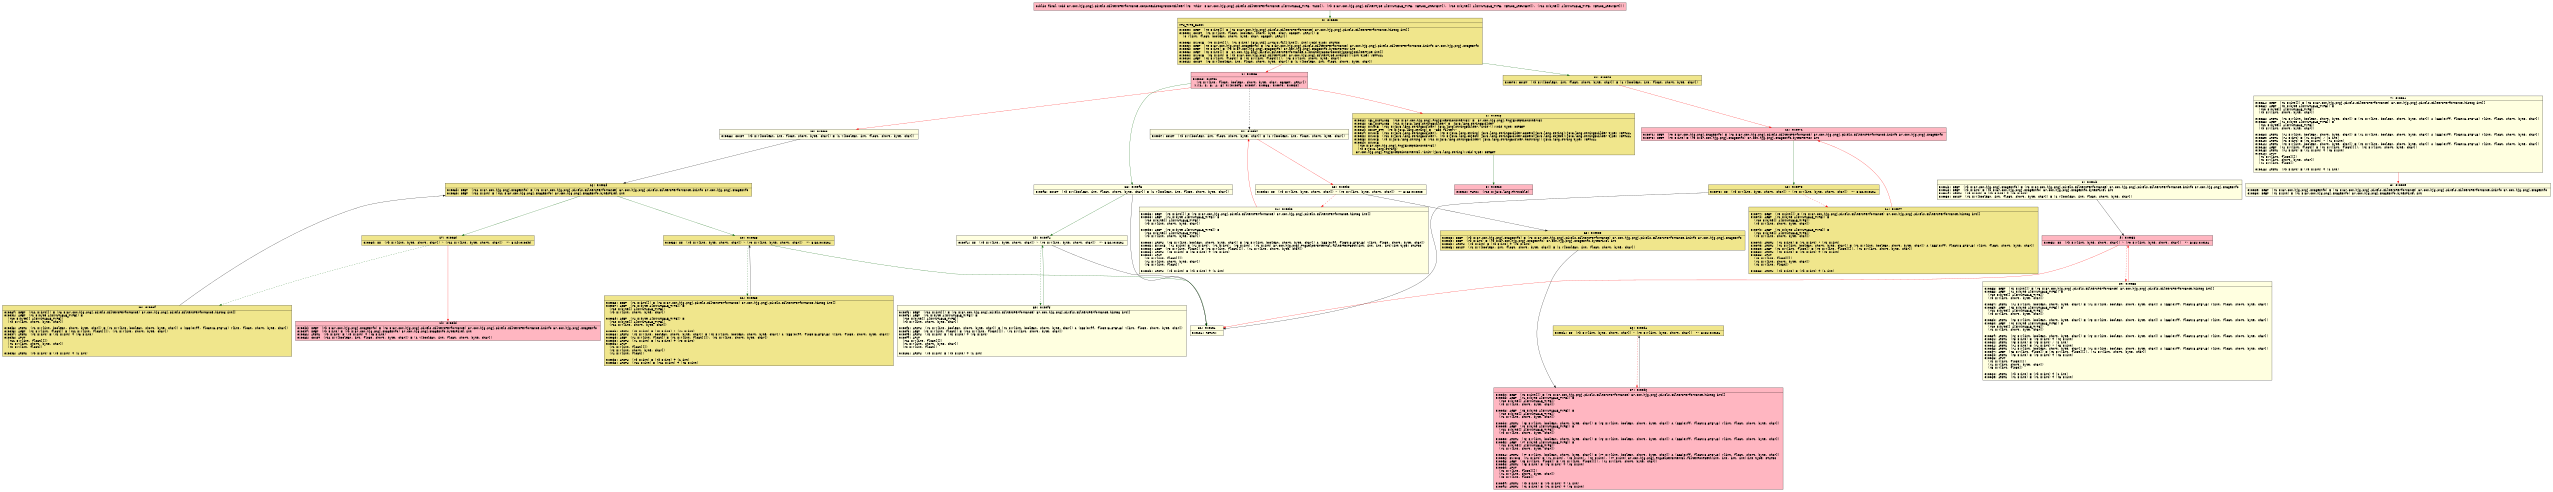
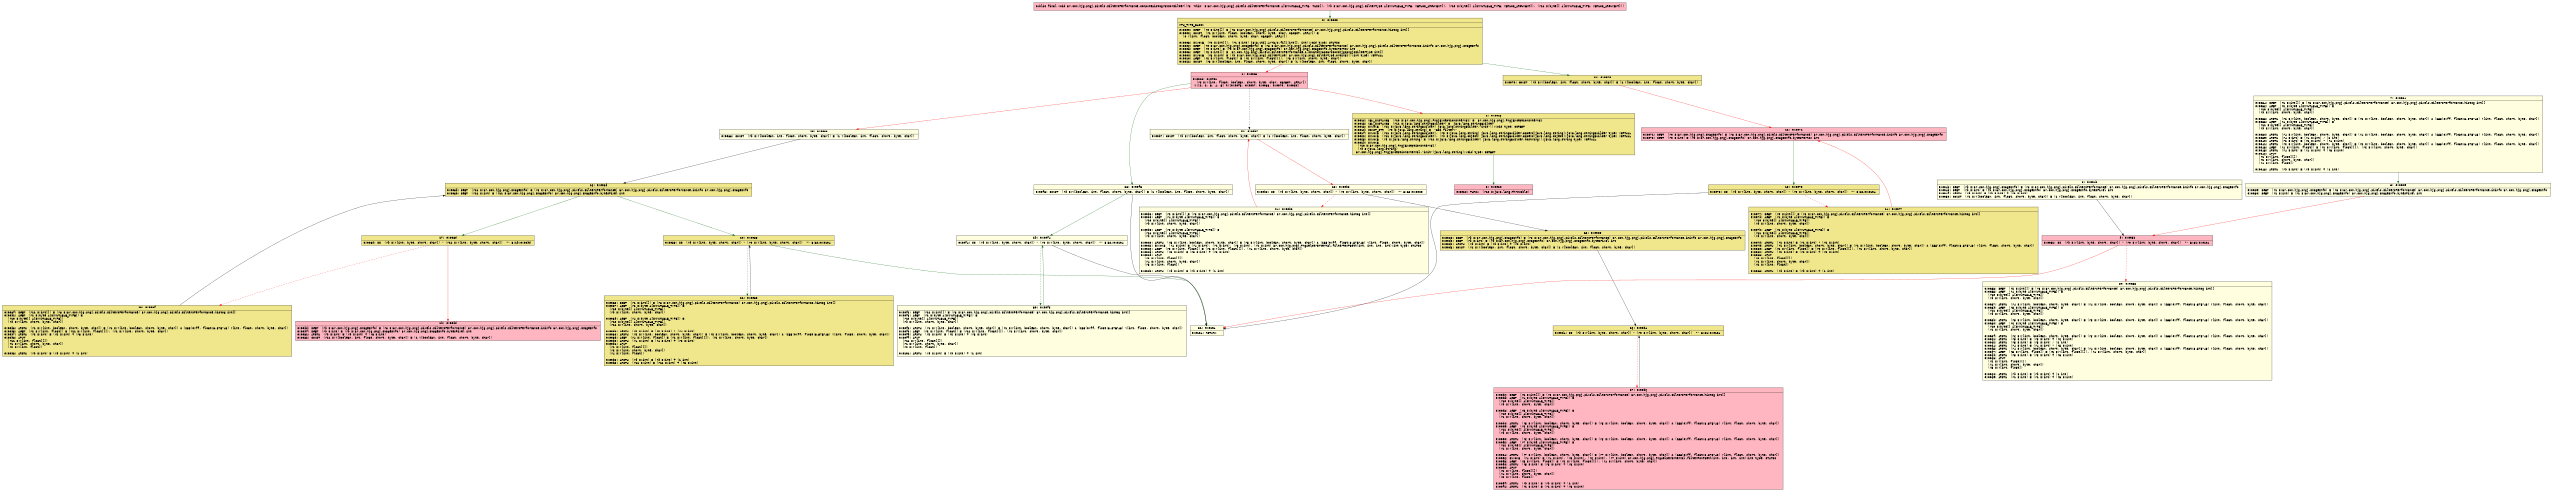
edge "7: 0x0034" -> "5: 0x002e": color red -> darkgreen
edge "10: 0x0053" -> "9: 0x0051": now "5: 0x002e" -> "9: 0x0051"
edge "17: 0x008d" -> "18: 0x008f": color darkgreen -> red
edge "25: 0x00ce" -> "27: 0x00d6": now "25: 0x00ce" -> "26: 0x00d4"
